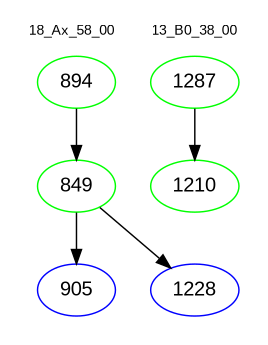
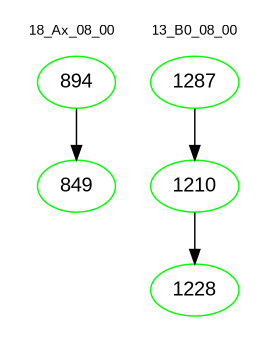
cluster "18_Ax_58_00": label "18_Ax_58_00" -> "18_Ax_08_00"
cluster "13_B0_38_00": label "13_B0_38_00" -> "13_B0_08_00"
edge "849" -> "1228": now "1210" -> "1228"
node "905": removed
node "1228": color blue -> green
